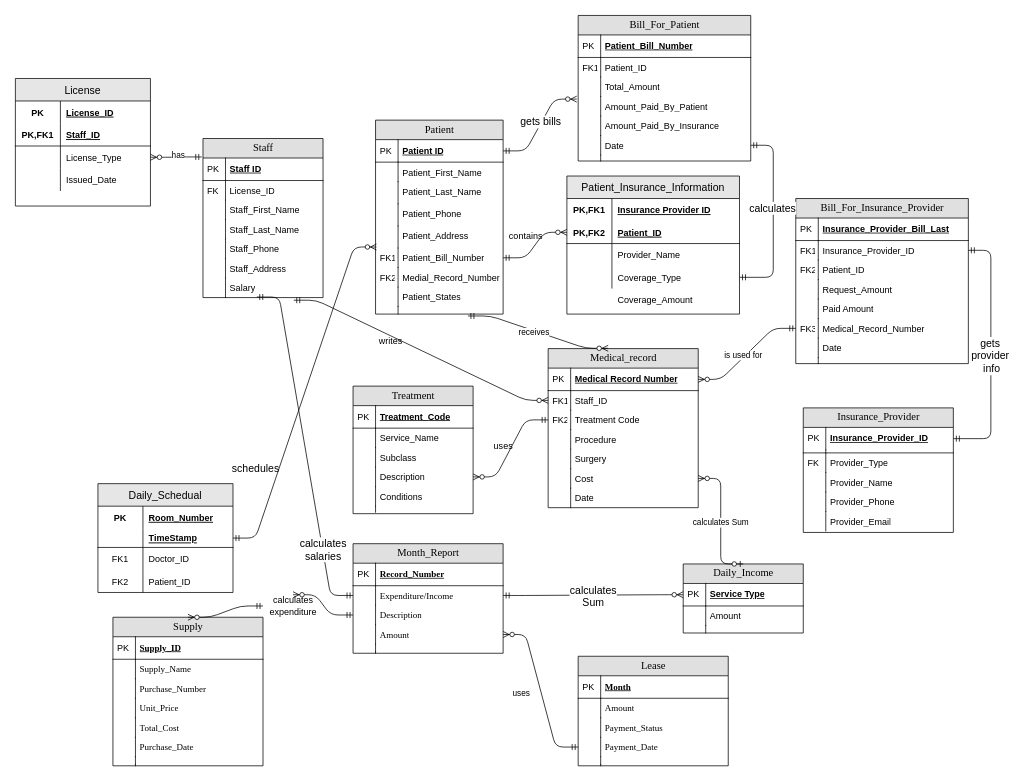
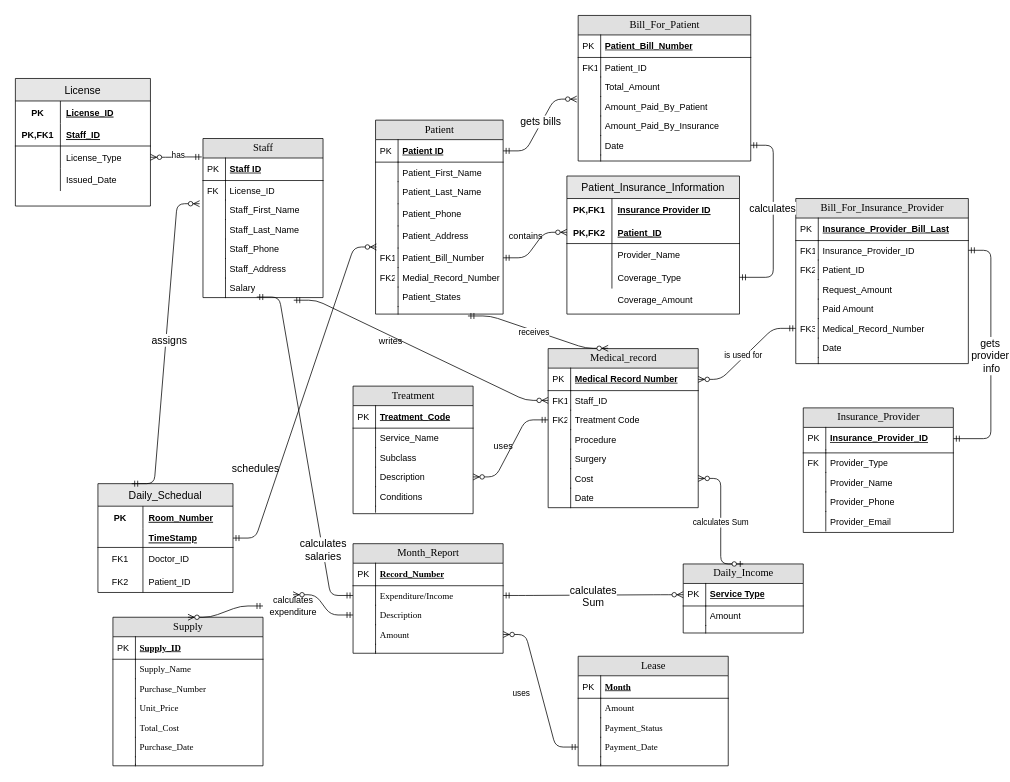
edge "Staff_First_Name" -- "Daily_Schedual": added, label "assigns"
